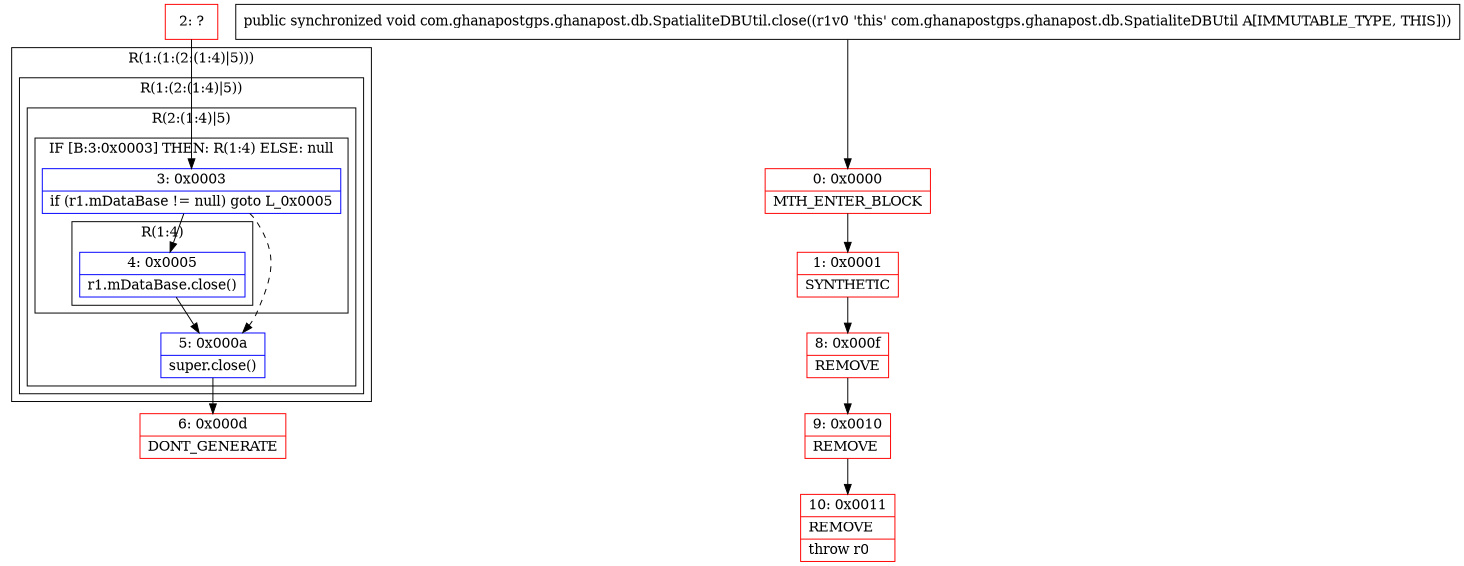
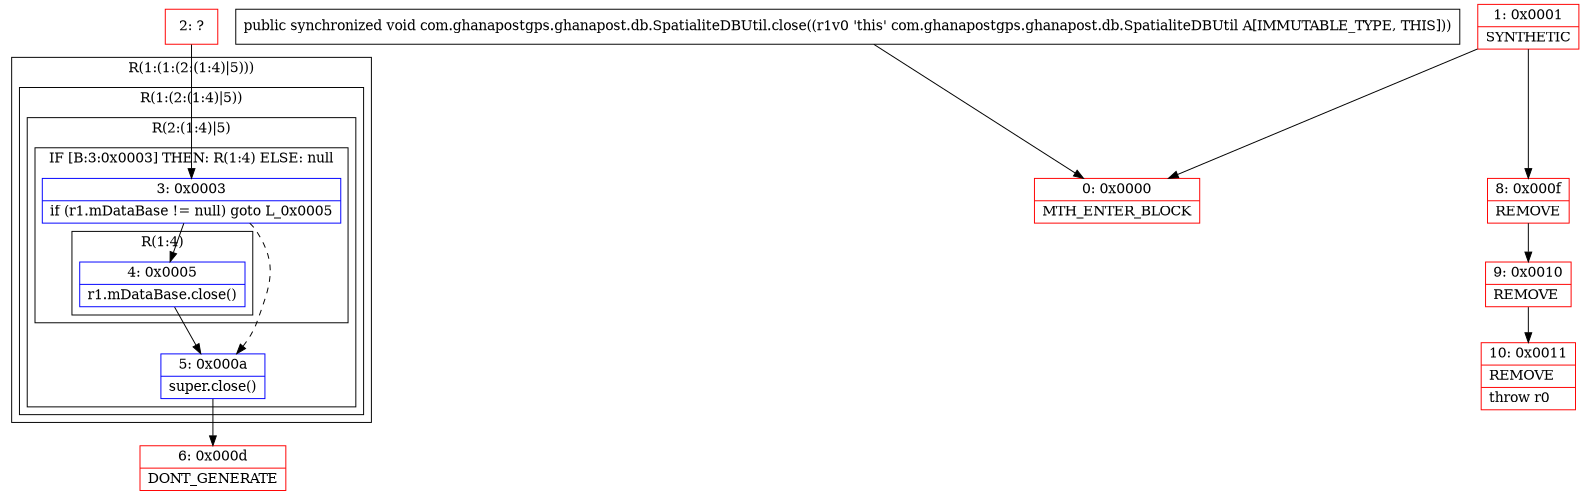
edge "0: 0x0000" -> "1: 0x0001": reversed
